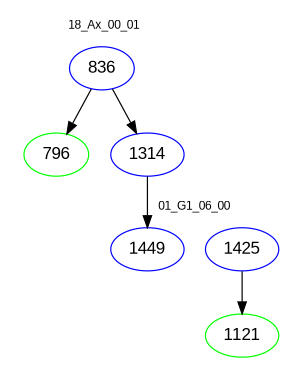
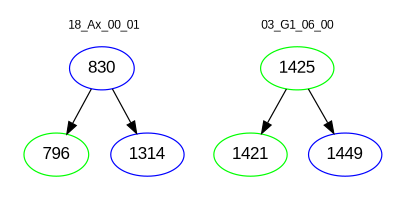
node "836": label "836" -> "830"
edge "1314" -> "1449": now "1425" -> "1449"
cluster "01_G1_06_00": label "01_G1_06_00" -> "03_G1_06_00"
node "1425": color blue -> green
node "1121": label "1121" -> "1421"
